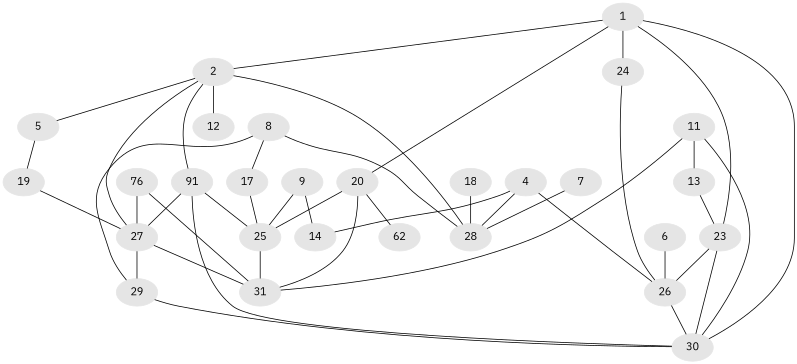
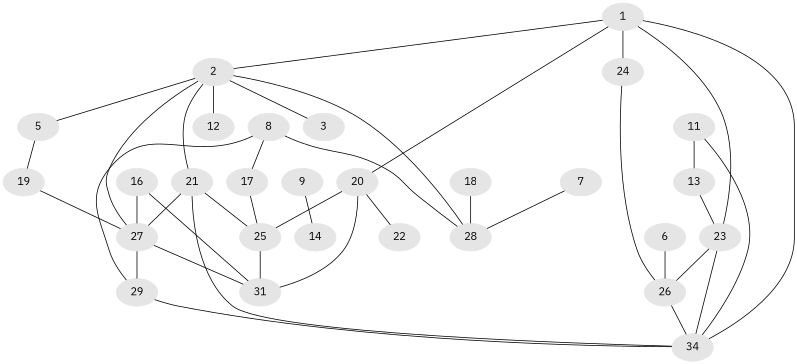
node "3": added
node "76": label "76" -> "16"
node "91": label "91" -> "21"
node "4": removed
edge "9" -- "25": removed
node "62": label "62" -> "22"
edge "11" -- "31": removed
node "30": label "30" -> "34"
